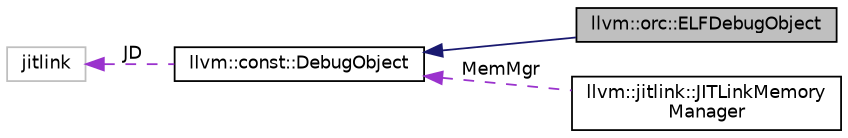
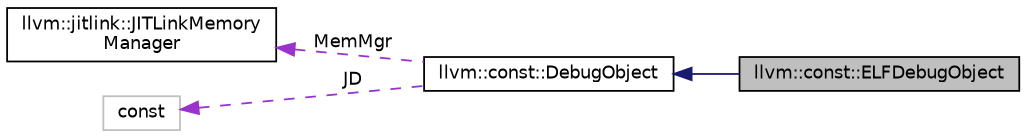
node "llvm::orc::ELFDebugObject": label "llvm::orc::ELFDebugObject" -> "llvm::const::ELFDebugObject"
node "jitlink": label "jitlink" -> "const"
edge "llvm::jitlink::JITLinkMemory Manager" -> "llvm::const::DebugObject": reversed
